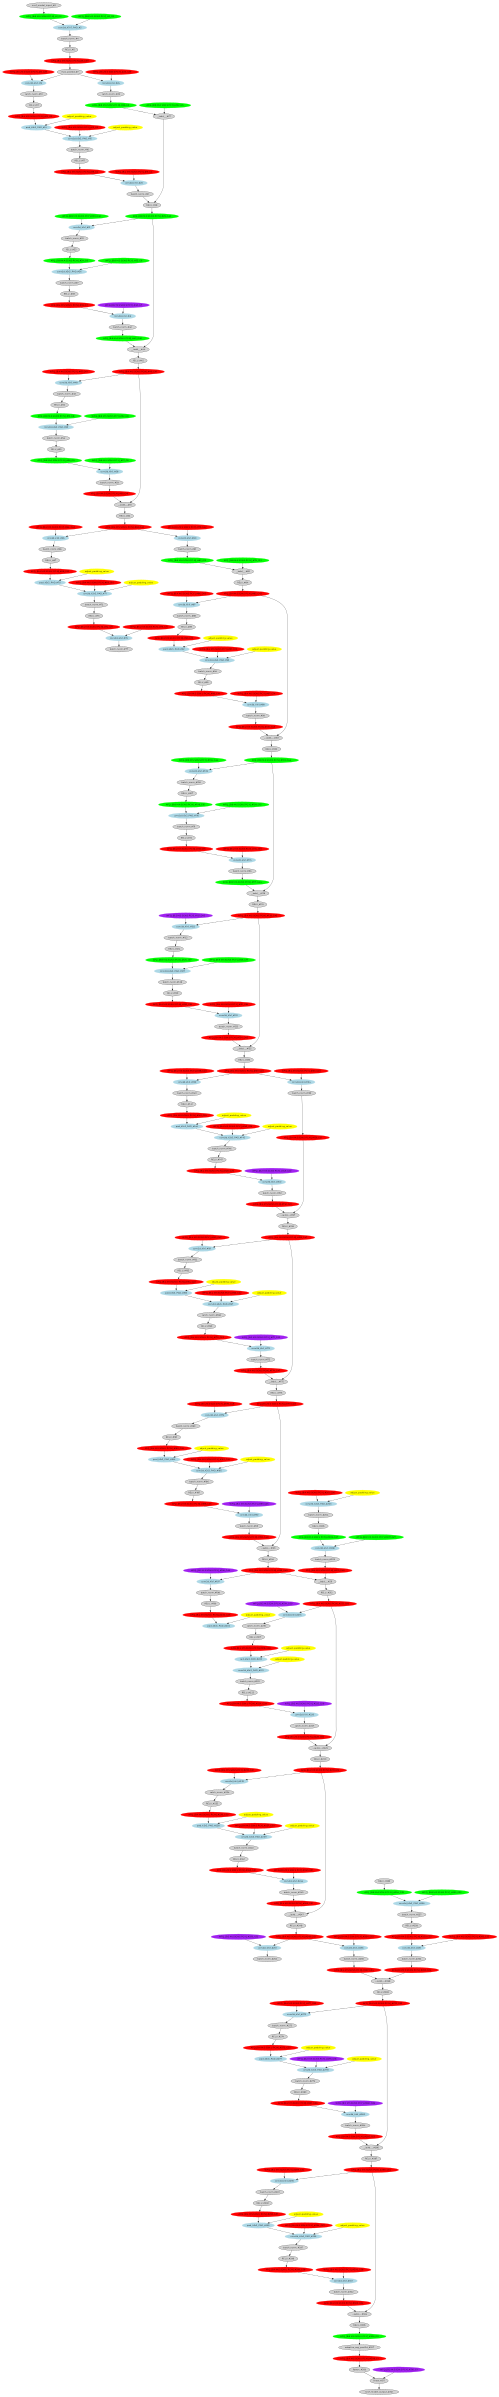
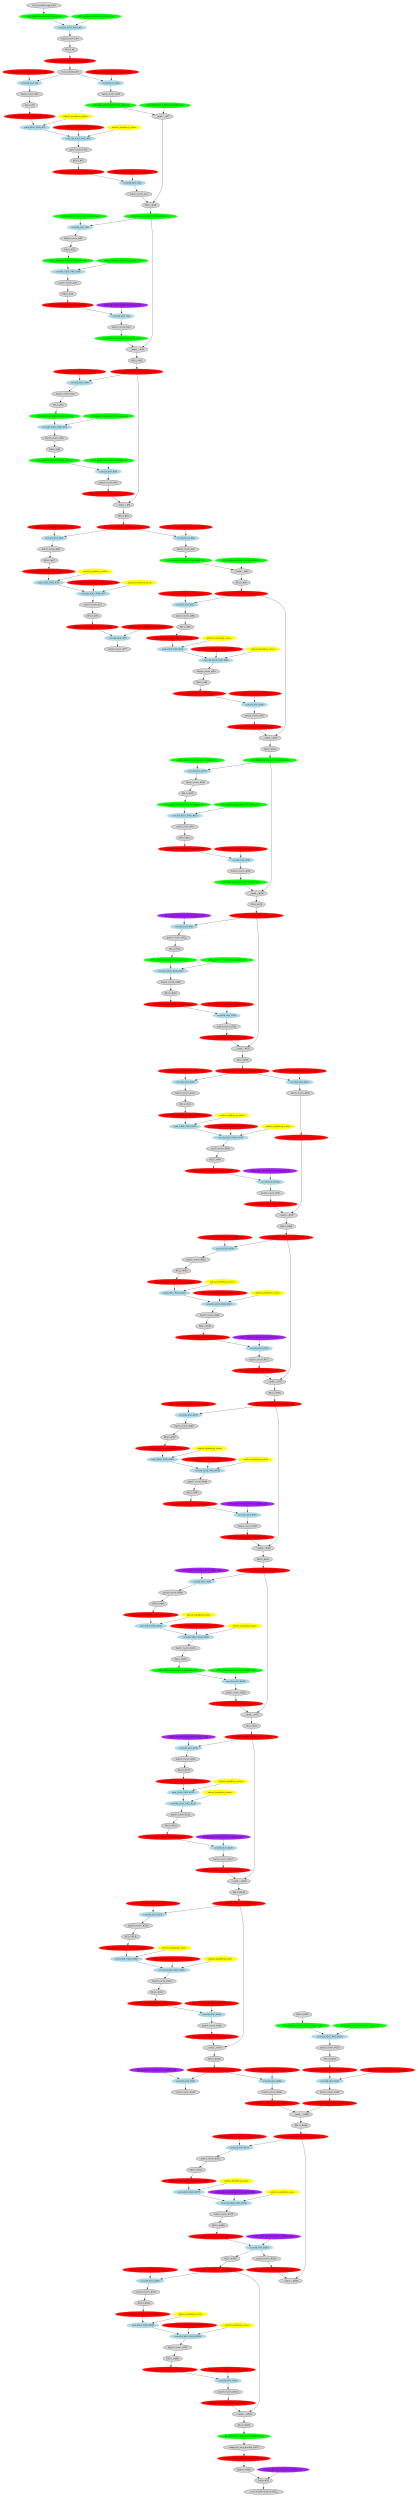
edge "pad_k3x3_PAD_#202" -> "conv2d_k3x3_PAD_#203": added
edge "__iadd___#286" -> "RELU_#287": now "conv2d_k1x1_#283" -> "RELU_#287"
